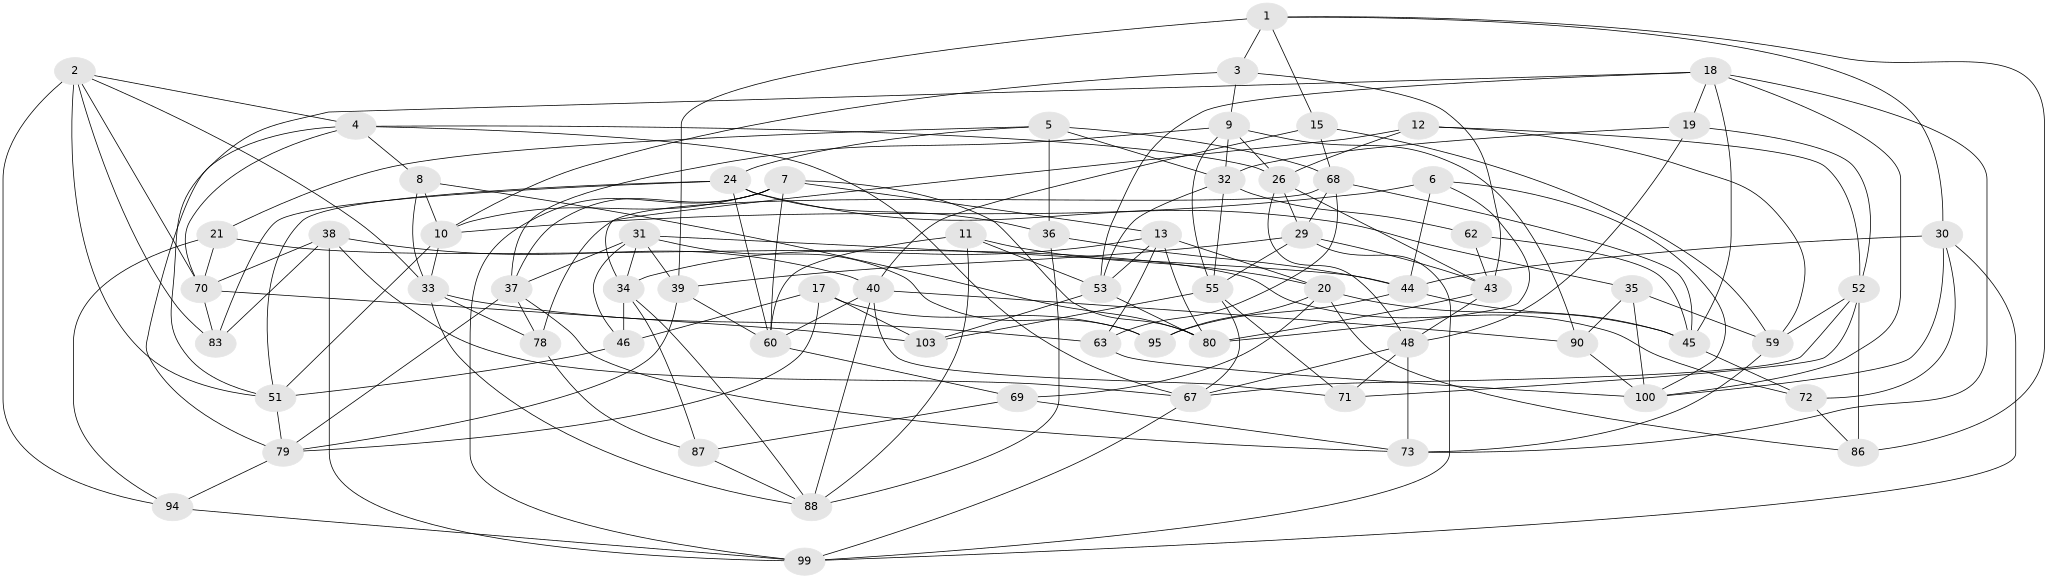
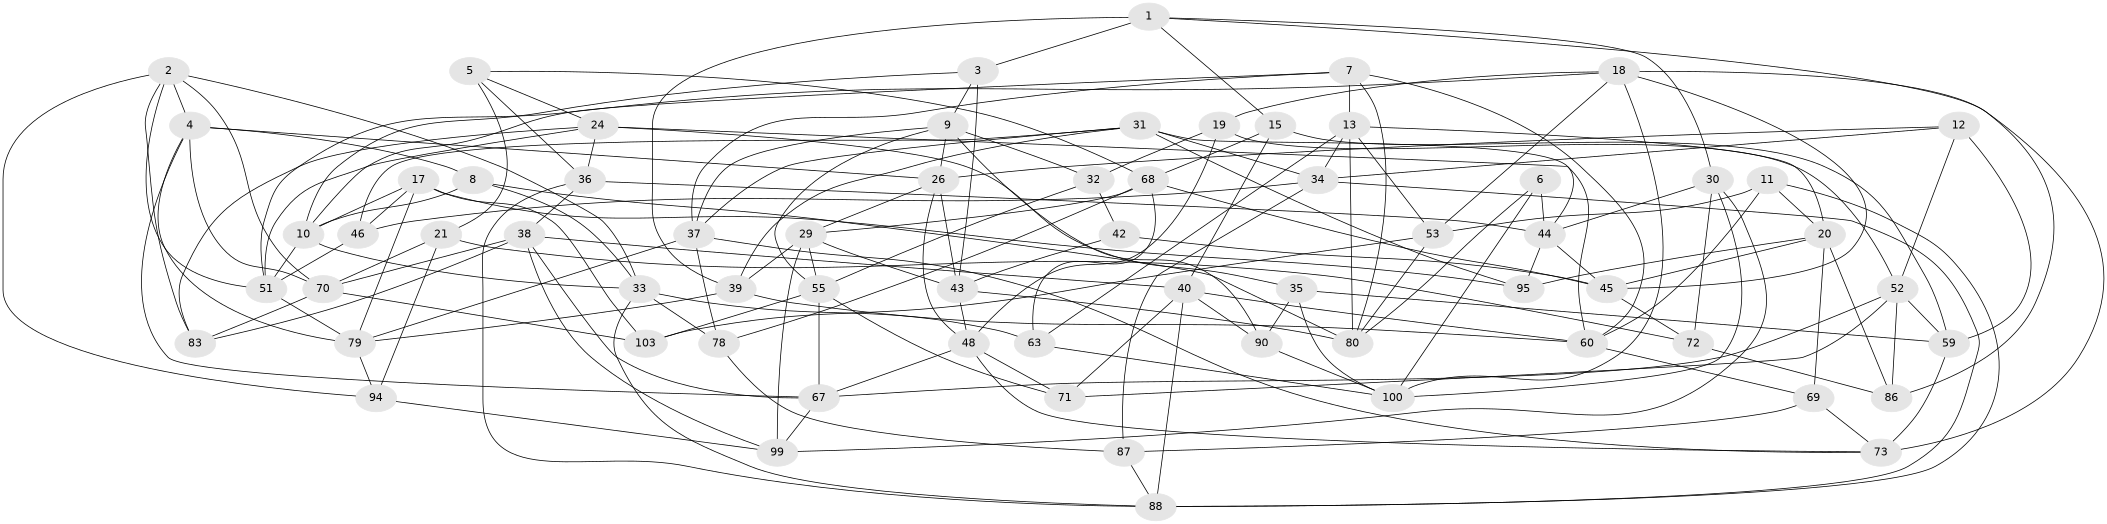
edge "5" -- "32": removed
edge "36" -- "38": added
edge "6" -- "10": now "17" -- "10"
edge "32" -- "53": removed
node "62": label "62" -> "42"
edge "7" -- "99": removed
